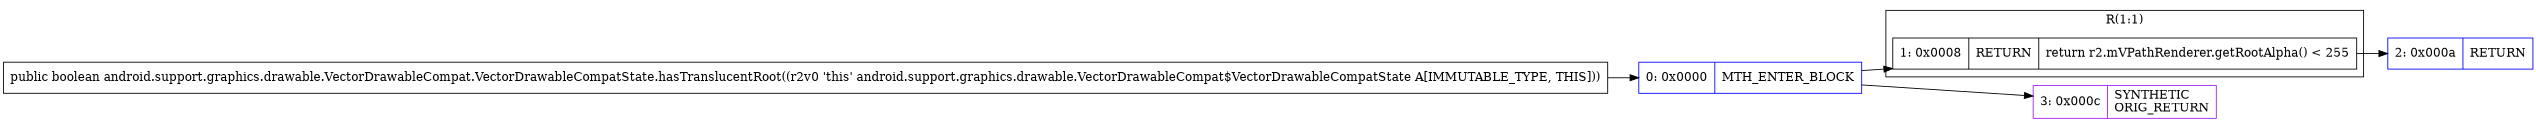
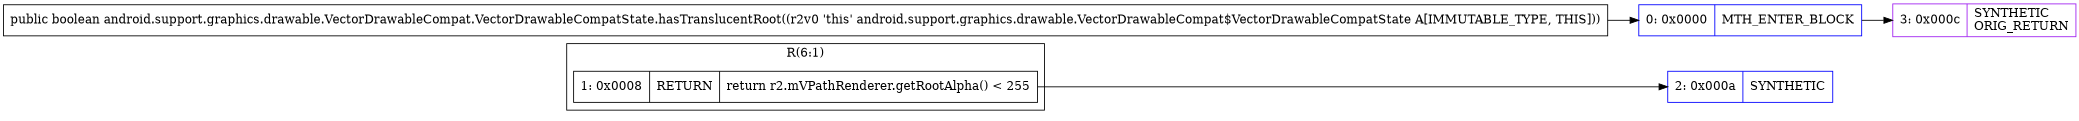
cluster "R(1:1)": label "R(1:1)" -> "R(6:1)"
node "2: 0x000a": text "RETURN" -> "SYNTHETIC"
edge "0: 0x0000" -> "1: 0x0008": removed
